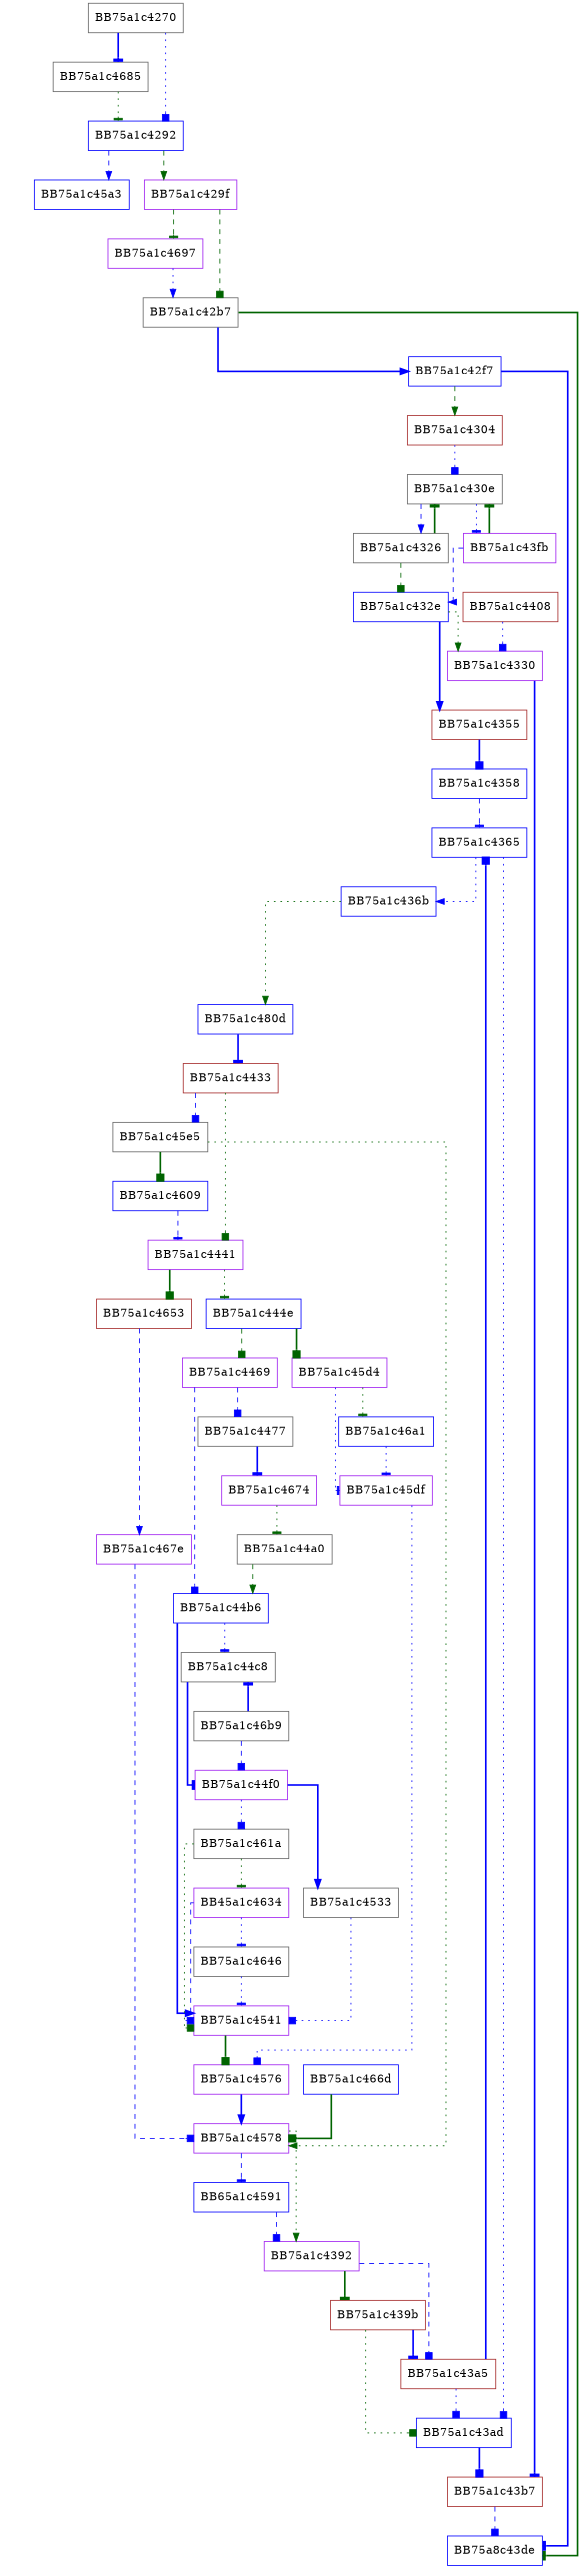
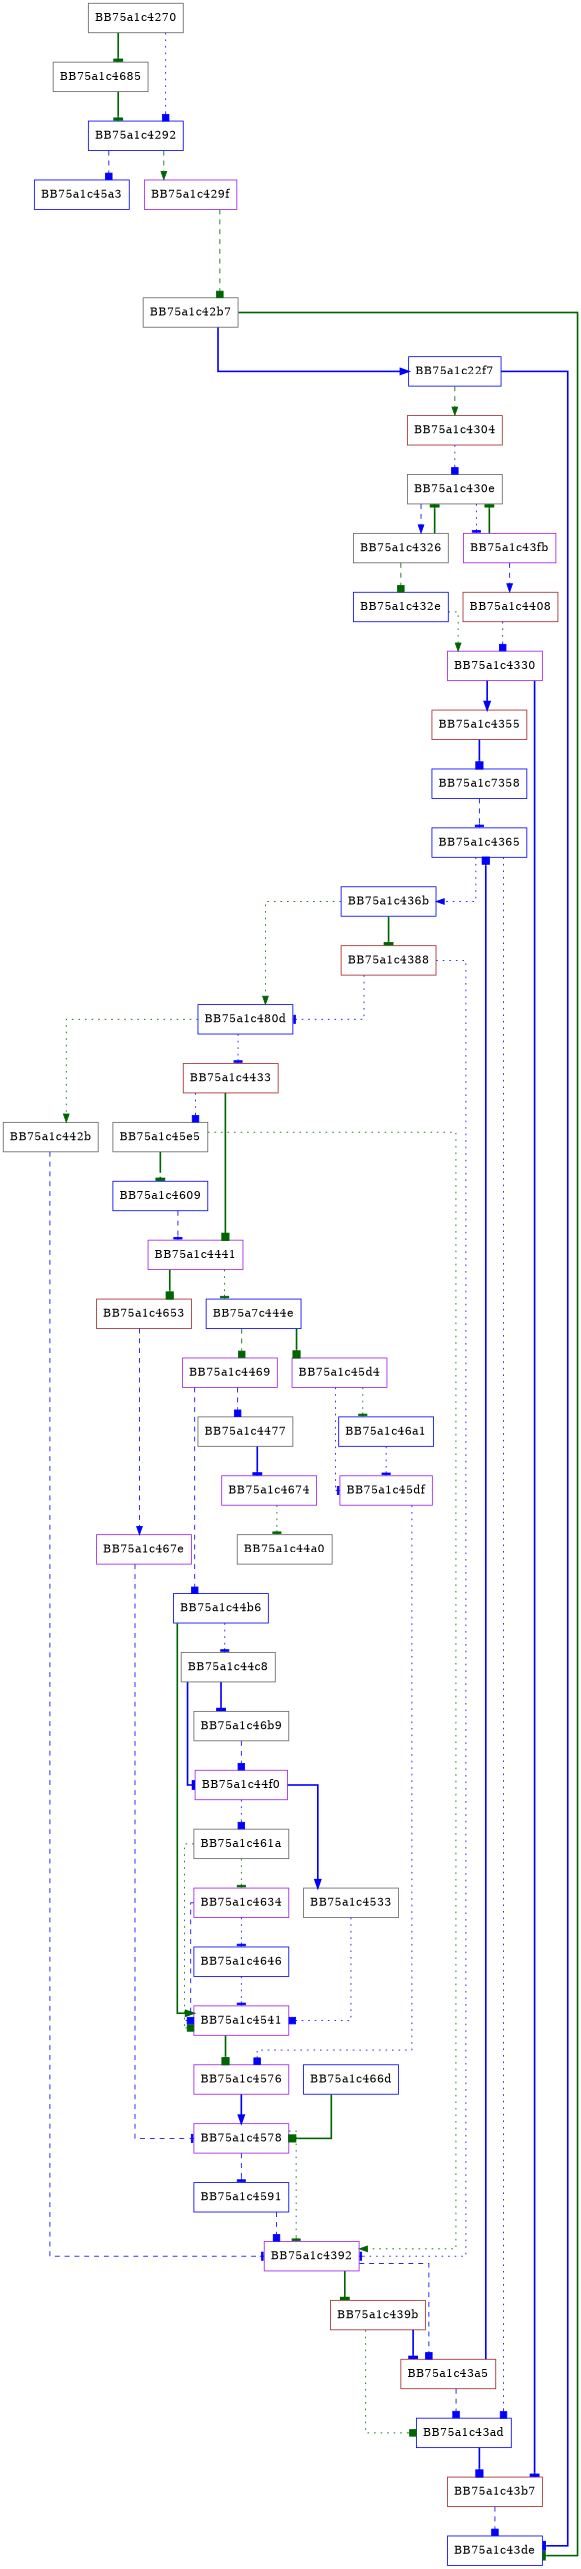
edge "BB75a1c4270" -> "BB75a1c4685": color blue -> darkgreen
edge "BB75a1c4685" -> "BB75a1c4292": style dotted -> bold
edge "BB75a1c4292" -> "BB75a1c45a3": arrowhead normal -> box
node "BB75a1c4697": removed
node "BB75a1c42f7": label "BB75a1c42f7" -> "BB75a1c22f7"
edge "BB75a1c43fb" -> "BB75a1c432e": now "BB75a1c43fb" -> "BB75a1c4408"
edge "BB75a1c432e" -> "BB75a1c4355": now "BB75a1c4330" -> "BB75a1c4355"
node "BB75a1c4358": label "BB75a1c4358" -> "BB75a1c7358"
node "BB75a1c4388": added
edge "BB75a1c480d" -> "BB75a1c4433": style bold -> dotted
edge "BB75a1c4433" -> "BB75a1c45e5": style dashed -> dotted
node "BB75a1c442b": added
edge "BB75a1c45e5" -> "BB75a1c4609": arrowhead box -> tee
edge "BB75a1c4433" -> "BB75a1c4441": style dotted -> bold
node "BB75a1c444e": label "BB75a1c444e" -> "BB75a7c444e"
edge "BB75a1c44a0" -> "BB75a1c44b6": removed
edge "BB75a1c45e5" -> "BB75a1c4578": now "BB75a1c45e5" -> "BB75a1c4392"
edge "BB75a1c46b9" -> "BB75a1c44c8": reversed
edge "BB75a1c44b6" -> "BB75a1c4541": color blue -> darkgreen
edge "BB75a1c467e" -> "BB75a1c4578": arrowhead box -> tee
node "BB45a1c4634": label "BB45a1c4634" -> "BB75a1c4634"
node "BB75a1c4646": color gray40 -> blue
edge "BB75a1c4578" -> "BB75a1c4392": arrowhead normal -> tee
node "BB65a1c4591": label "BB65a1c4591" -> "BB75a1c4591"
edge "BB75a1c43a5" -> "BB75a1c43ad": style dotted -> dashed
node "BB75a8c43de": label "BB75a8c43de" -> "BB75a1c43de"
